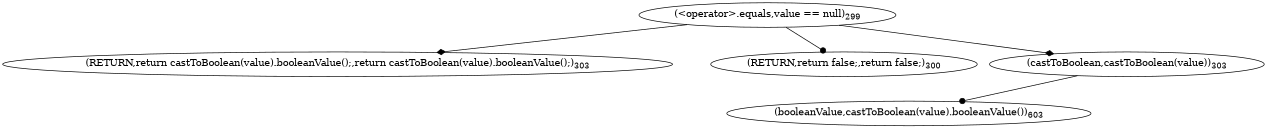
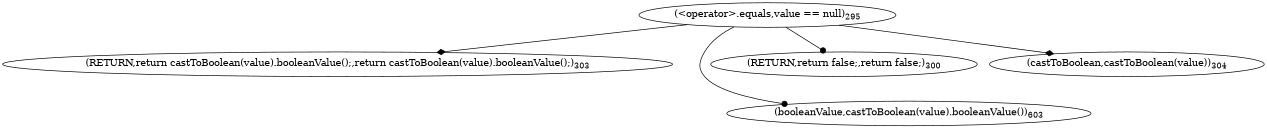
node "(<operator>.equals,value == null)": text "299" -> "295"
node "(castToBoolean,castToBoolean(value))": text "303" -> "304"
edge "(castToBoolean,castToBoolean(value))" -> "(booleanValue,castToBoolean(value).booleanValue())": now "(<operator>.equals,value == null)" -> "(booleanValue,castToBoolean(value).booleanValue())"
